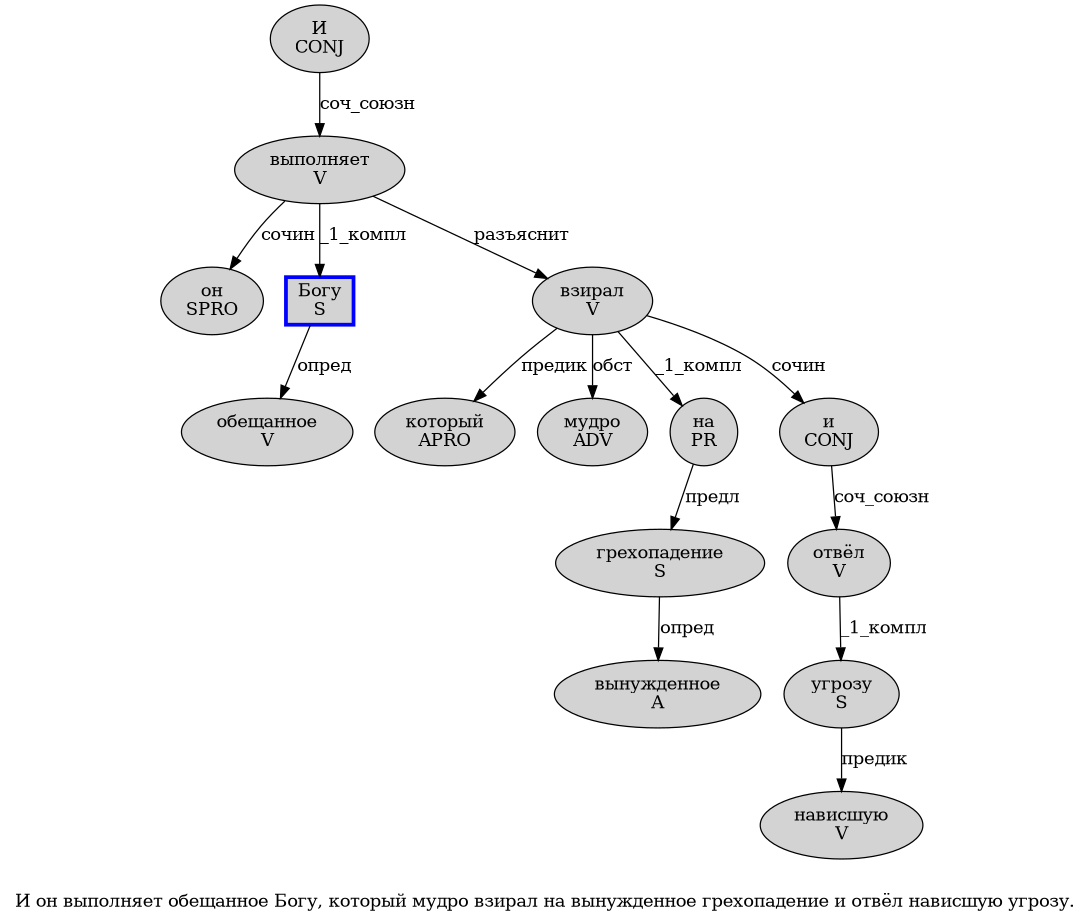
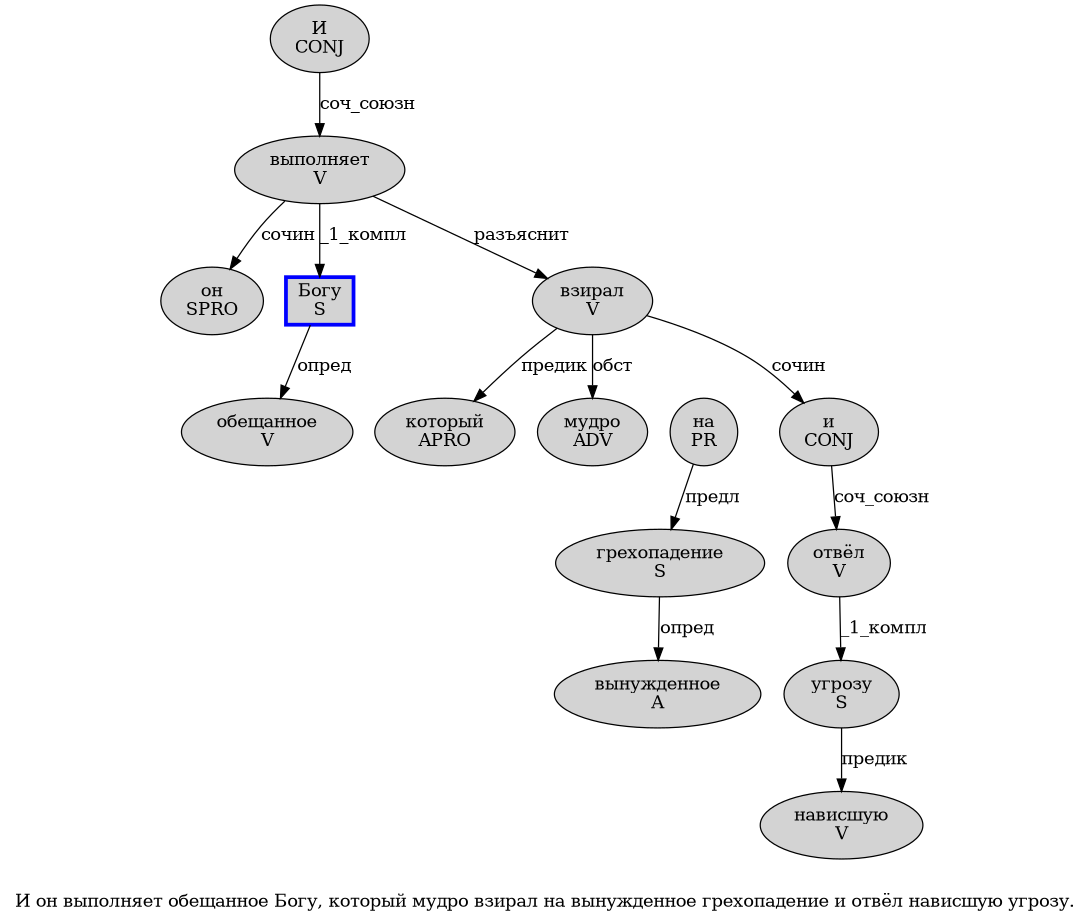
edge "взирал V" -> "на PR": removed, label "_1_компл"
